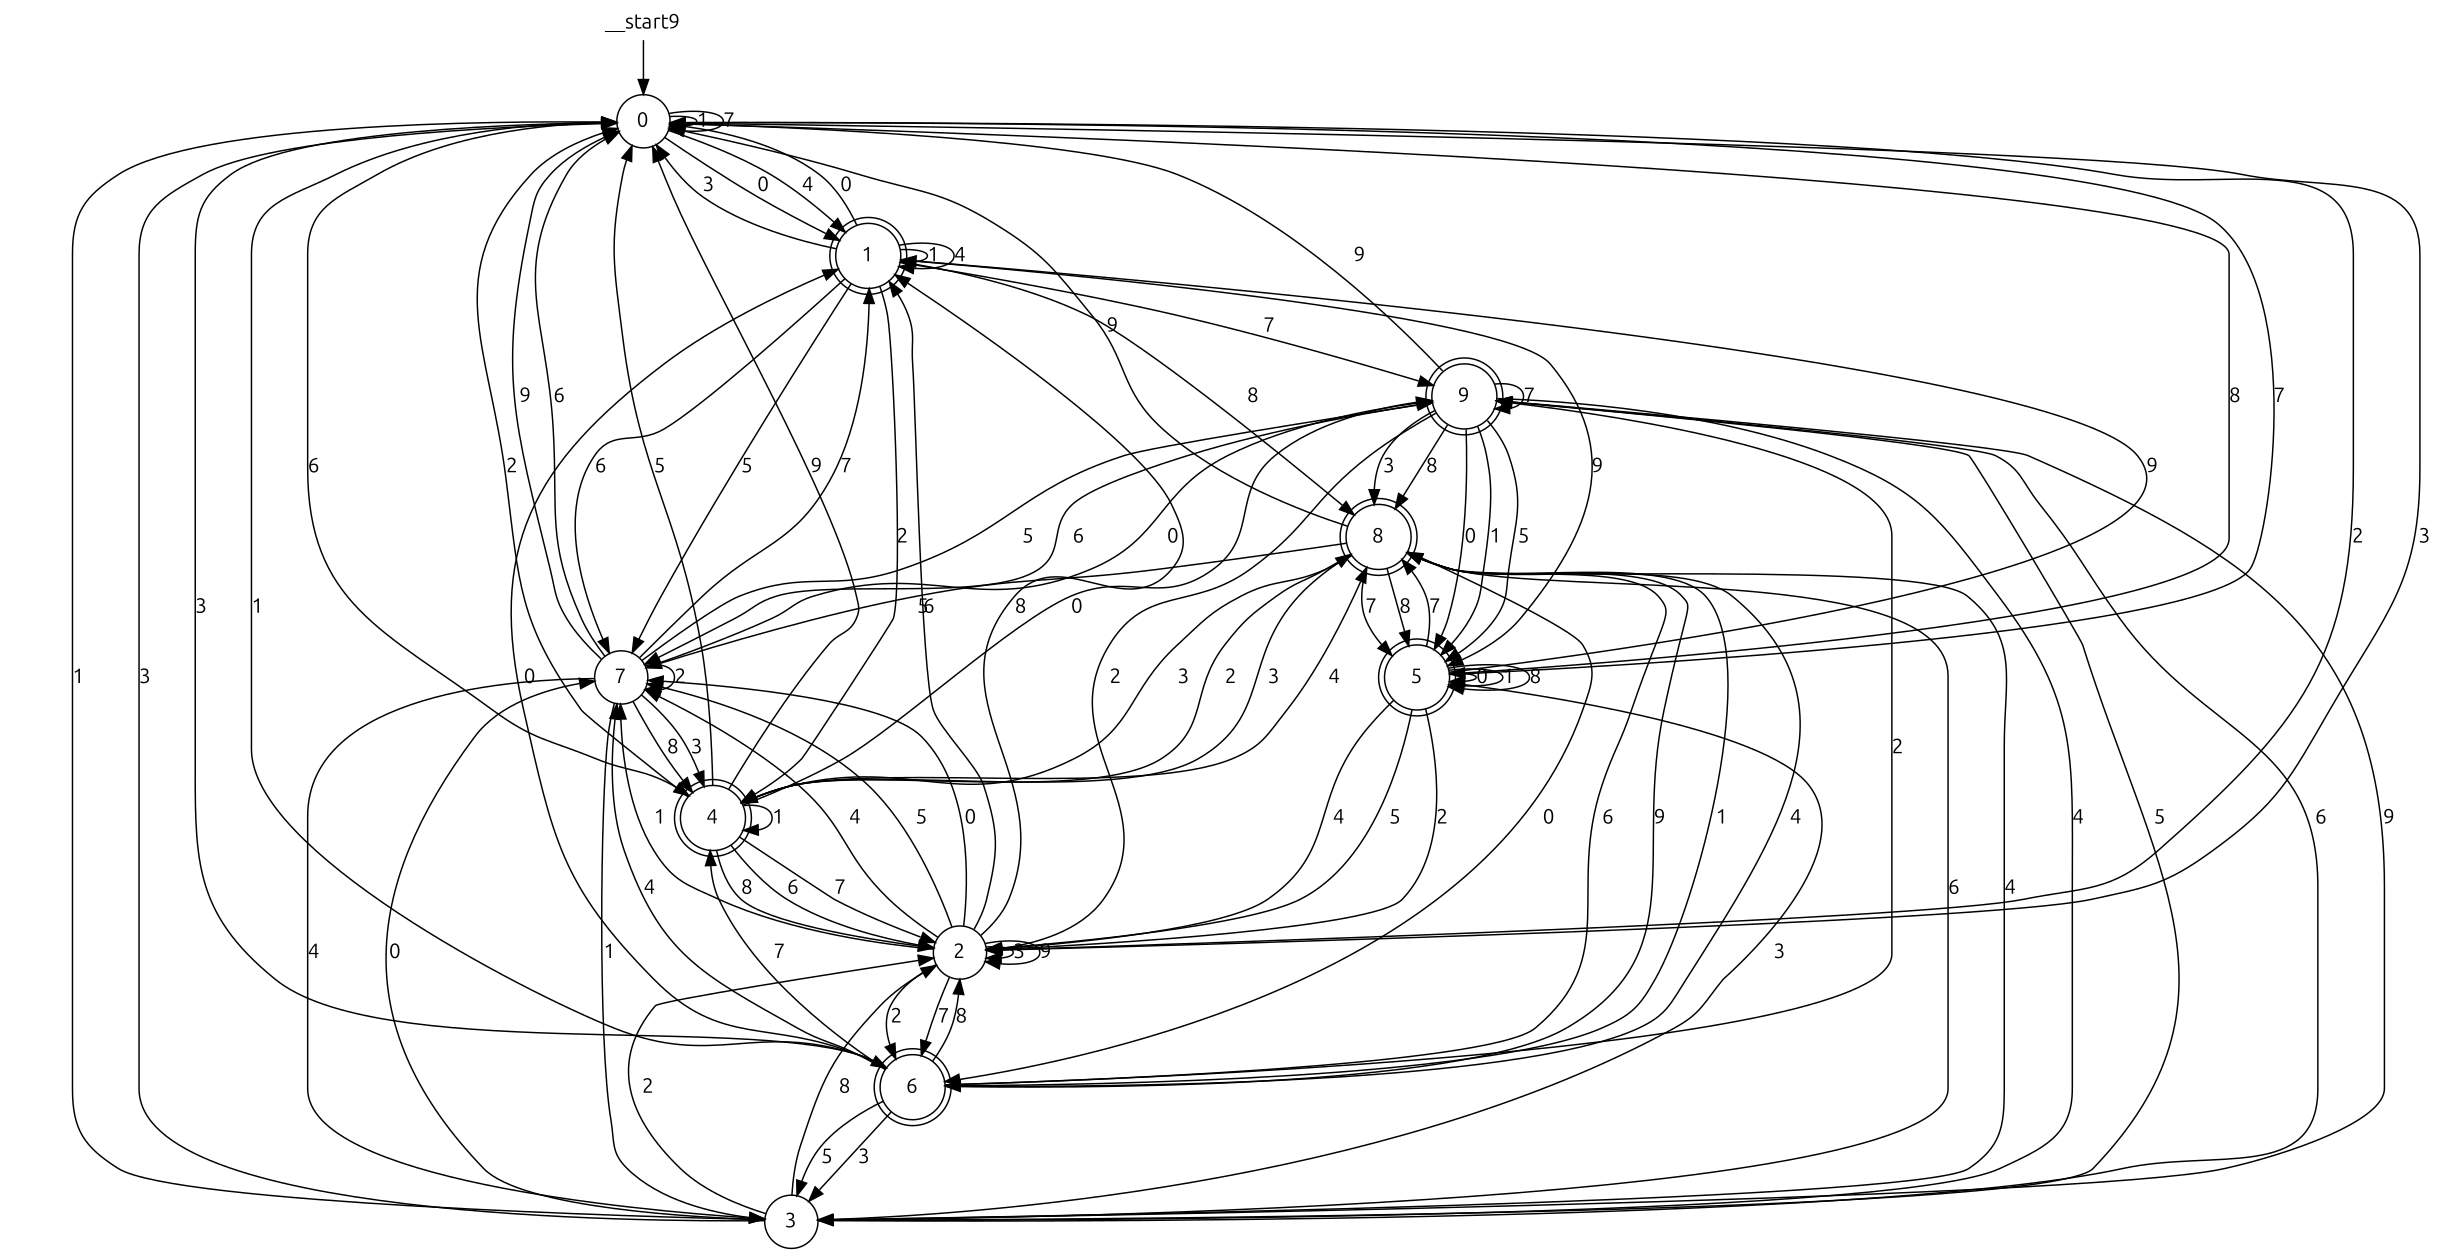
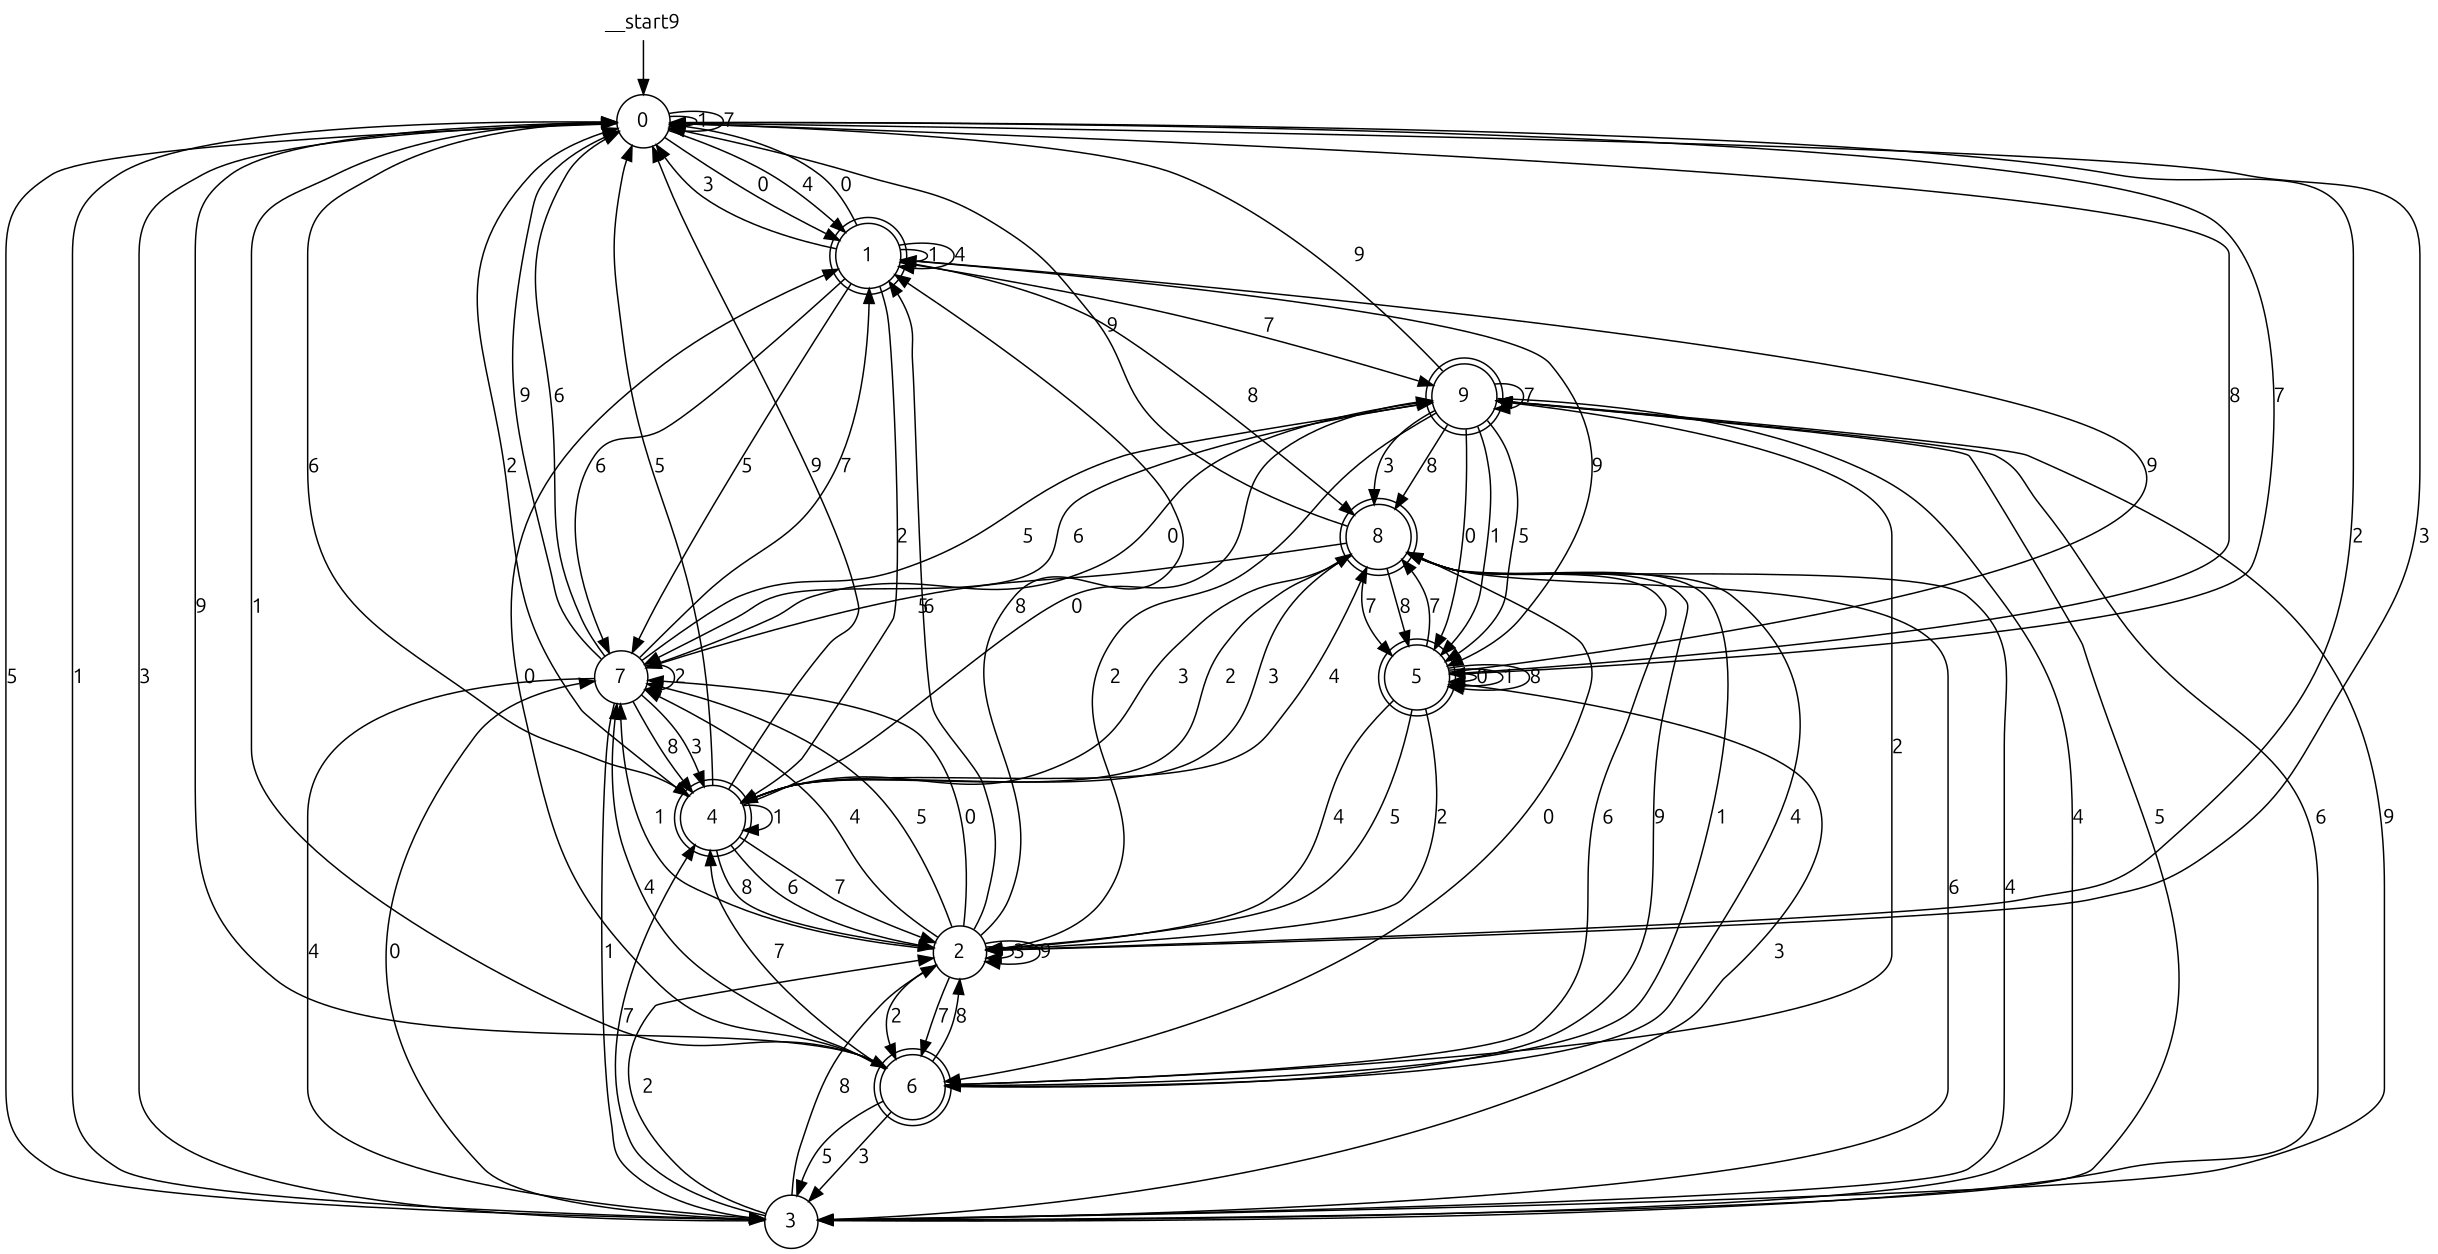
edge "0" -> "6": label "3" -> "9"
edge "0" -> "3": added, label "5"
edge "3" -> "4": added, label "7"
